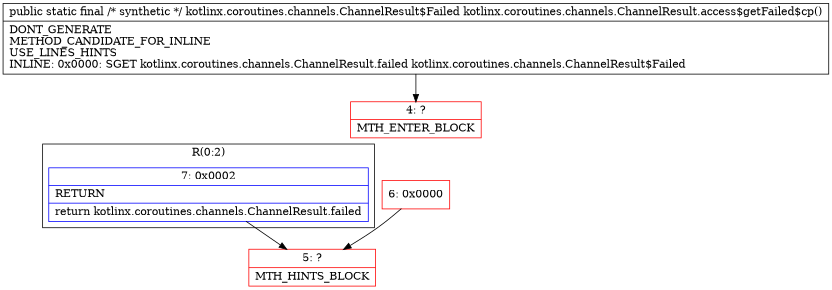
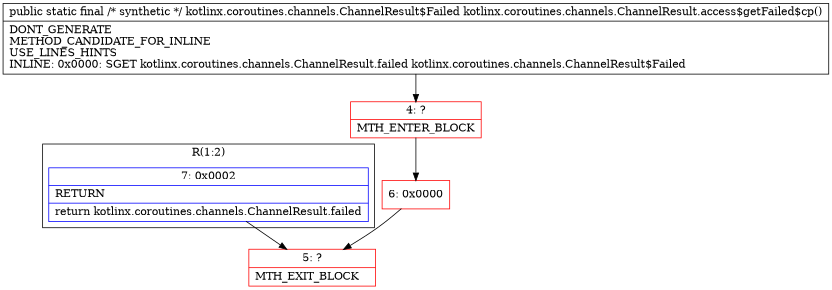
cluster "R(0:2)": label "R(0:2)" -> "R(1:2)"
edge "4: ?" -> "6: 0x0000": added
node "5: ?": text "MTH_HINTS_BLOCK" -> "MTH_EXIT_BLOCK"
